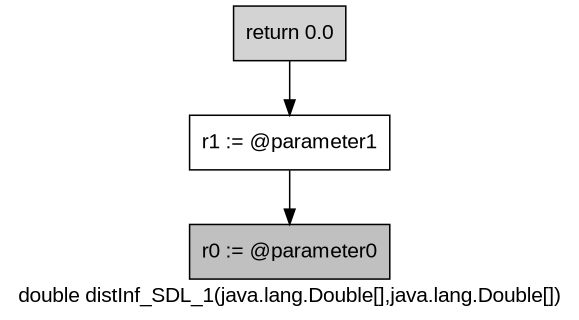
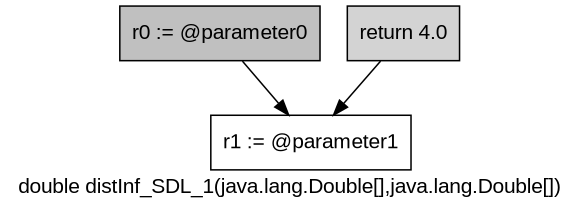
node "return 0.0": label "return 0.0" -> "return 4.0"
edge "r1 := @parameter1" -> "r0 := @parameter0": reversed
